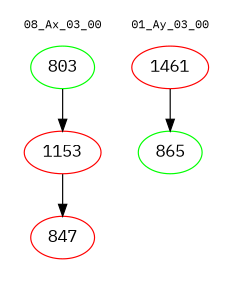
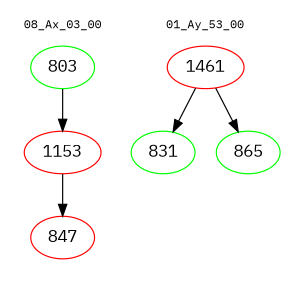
cluster "01_Ay_03_00": label "01_Ay_03_00" -> "01_Ay_53_00"
node "831": added
